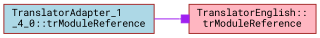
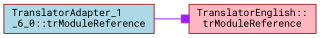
node "TranslatorAdapter_1 _4_0::trModuleReference": label "TranslatorAdapter_1 _4_0::trModuleReference" -> "TranslatorAdapter_1 _6_0::trModuleReference"
